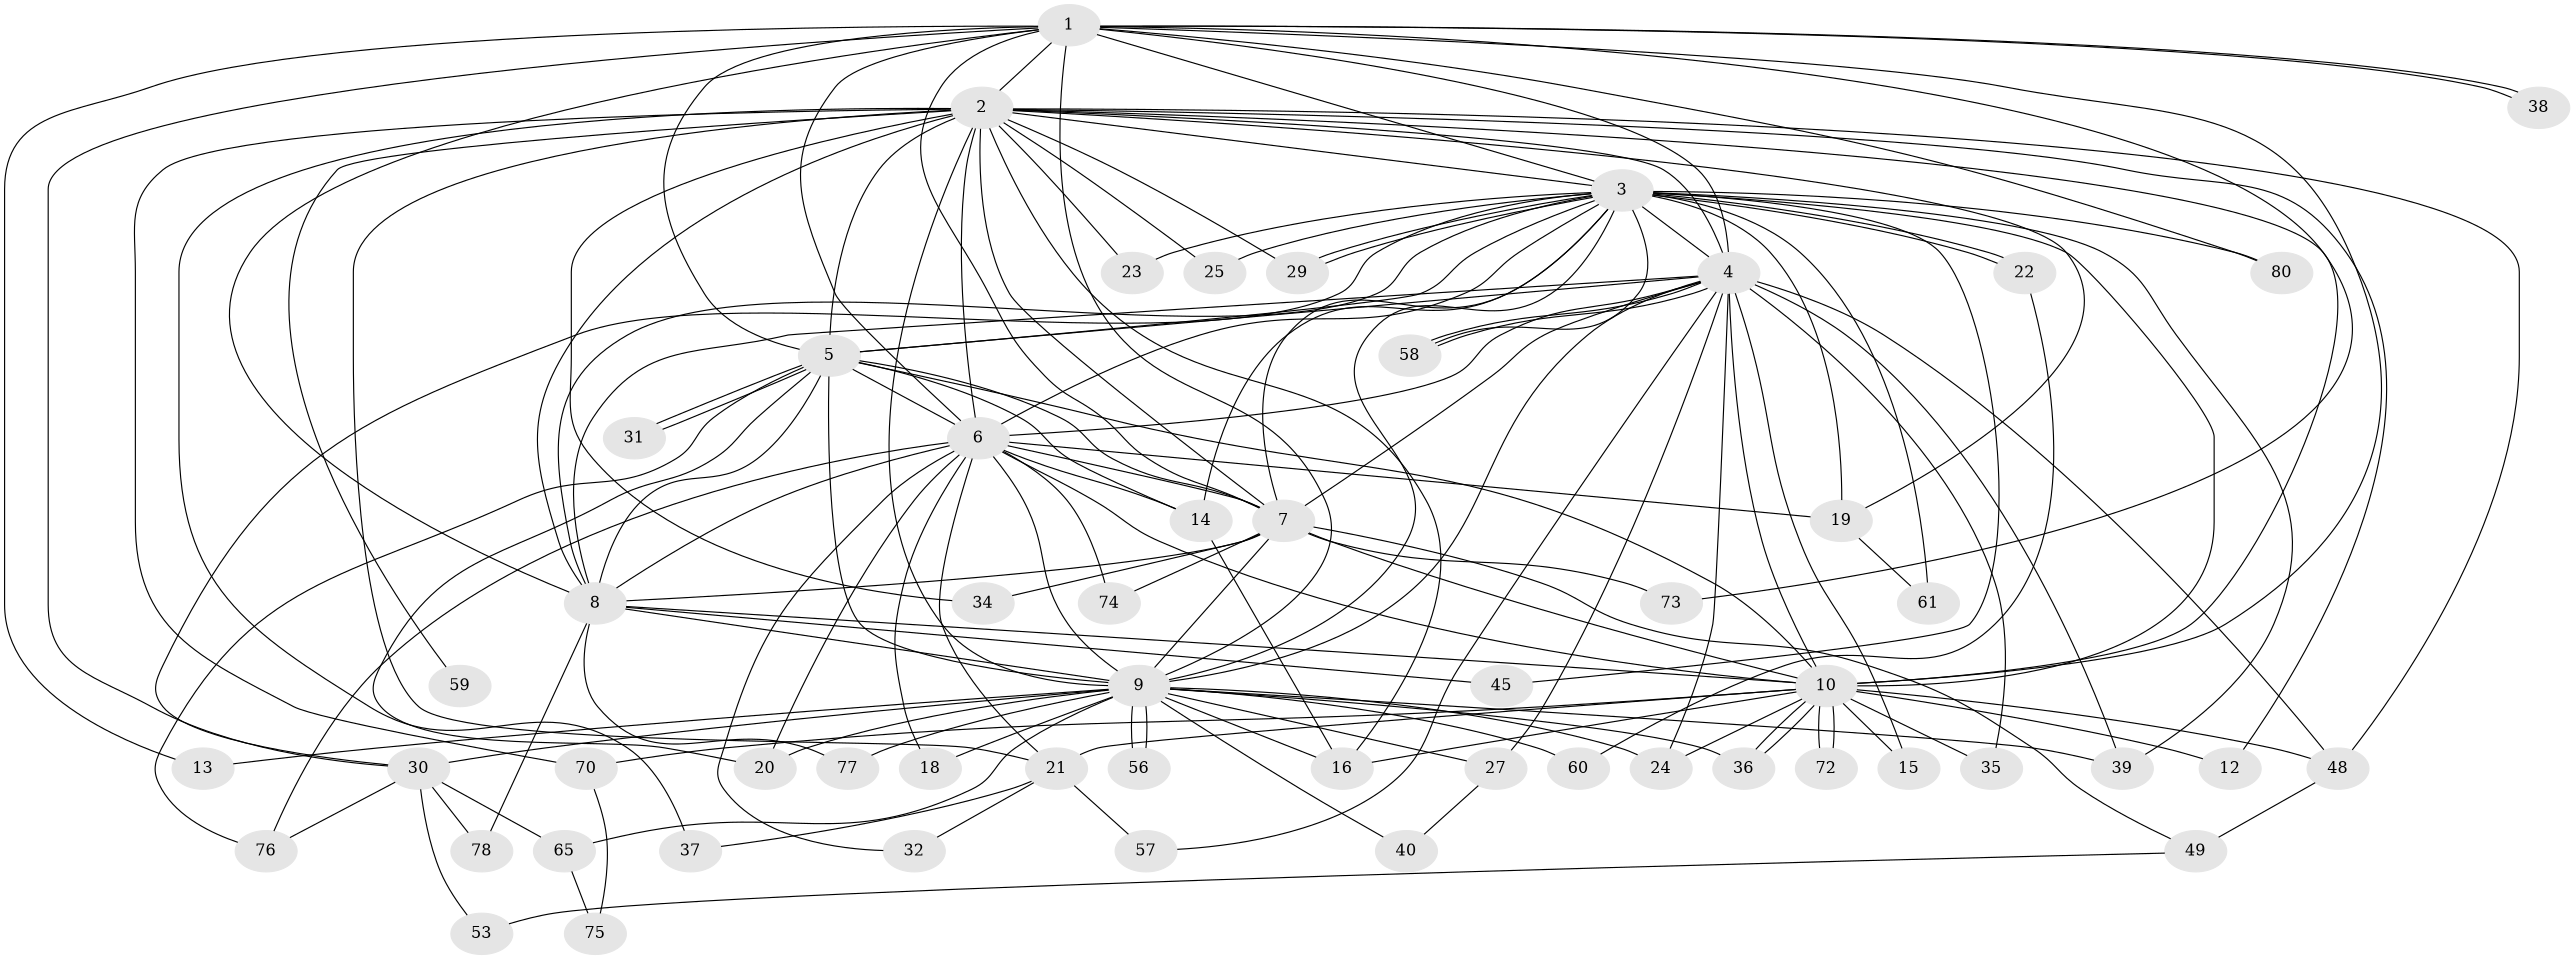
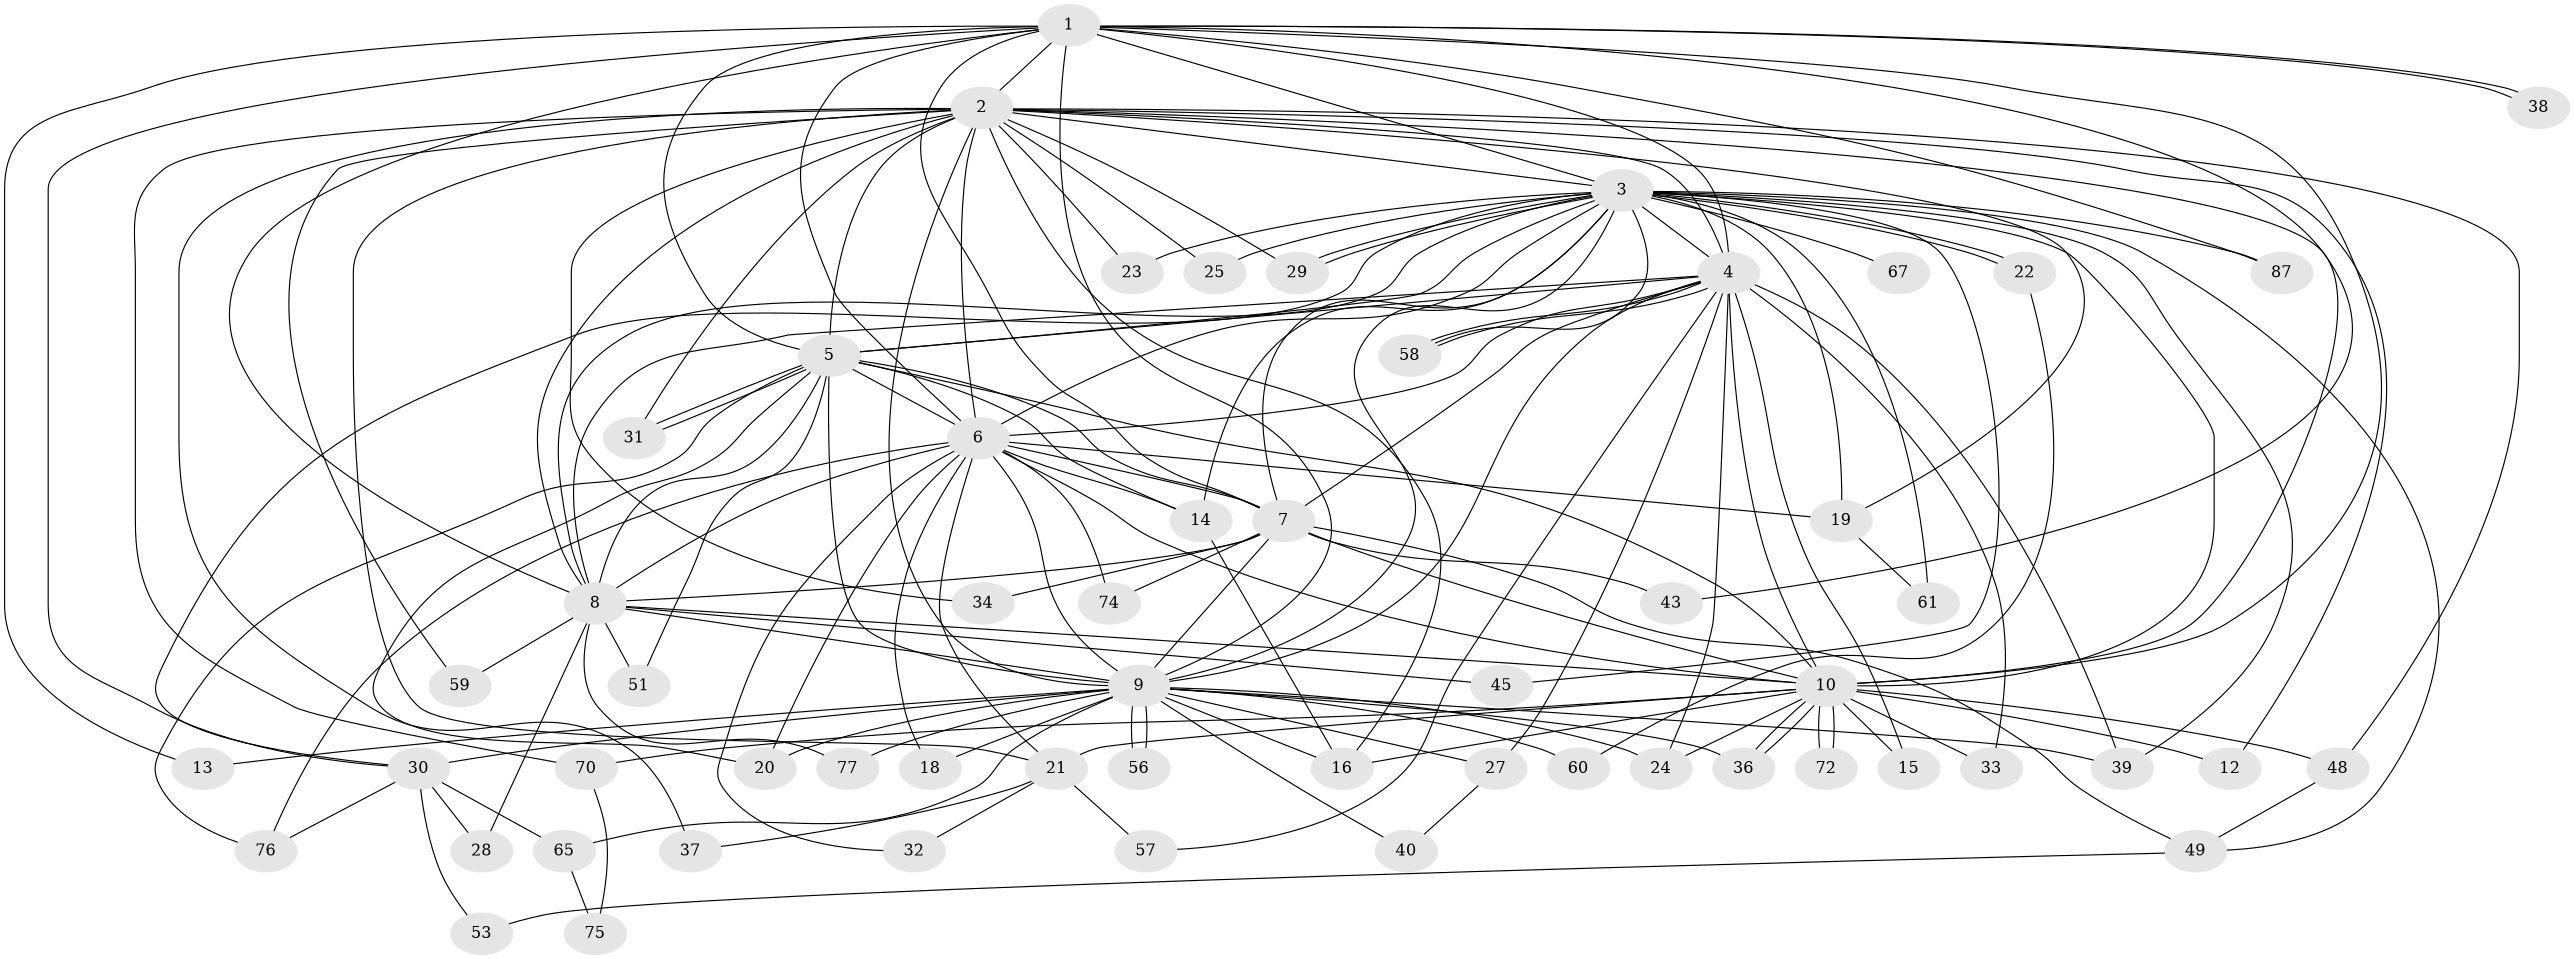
node "67": added
node "80": label "80" -> "87"
edge "2" -- "7": now "2" -- "31"
edge "3" -- "49": added
edge "4" -- "48": removed
node "73": label "73" -> "43"
edge "8" -- "59": added
node "51": added
node "35": label "35" -> "33"
node "78": label "78" -> "28"
